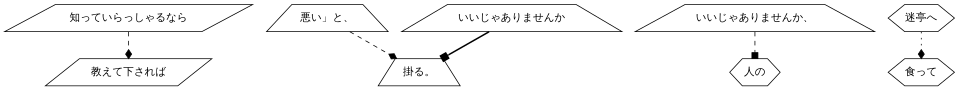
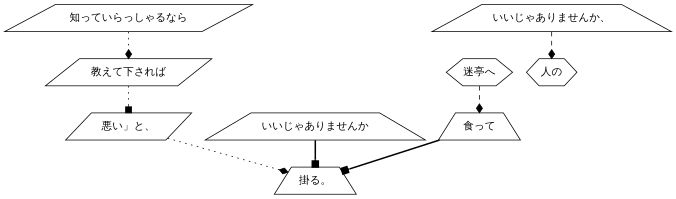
node "悪い」と、": shape trapezium -> parallelogram
edge "知っていらっしゃるなら" -> "教えて下されば": style dashed -> dotted
edge "いいじゃありませんか、" -> "人の": arrowhead box -> diamond
edge "迷亭へ" -> "食って": style dotted -> dashed
edge "悪い」と、" -> "掛る。": style dashed -> dotted
node "食って": shape hexagon -> trapezium
edge "教えて下されば" -> "悪い」と、": added
edge "食って" -> "掛る。": added
